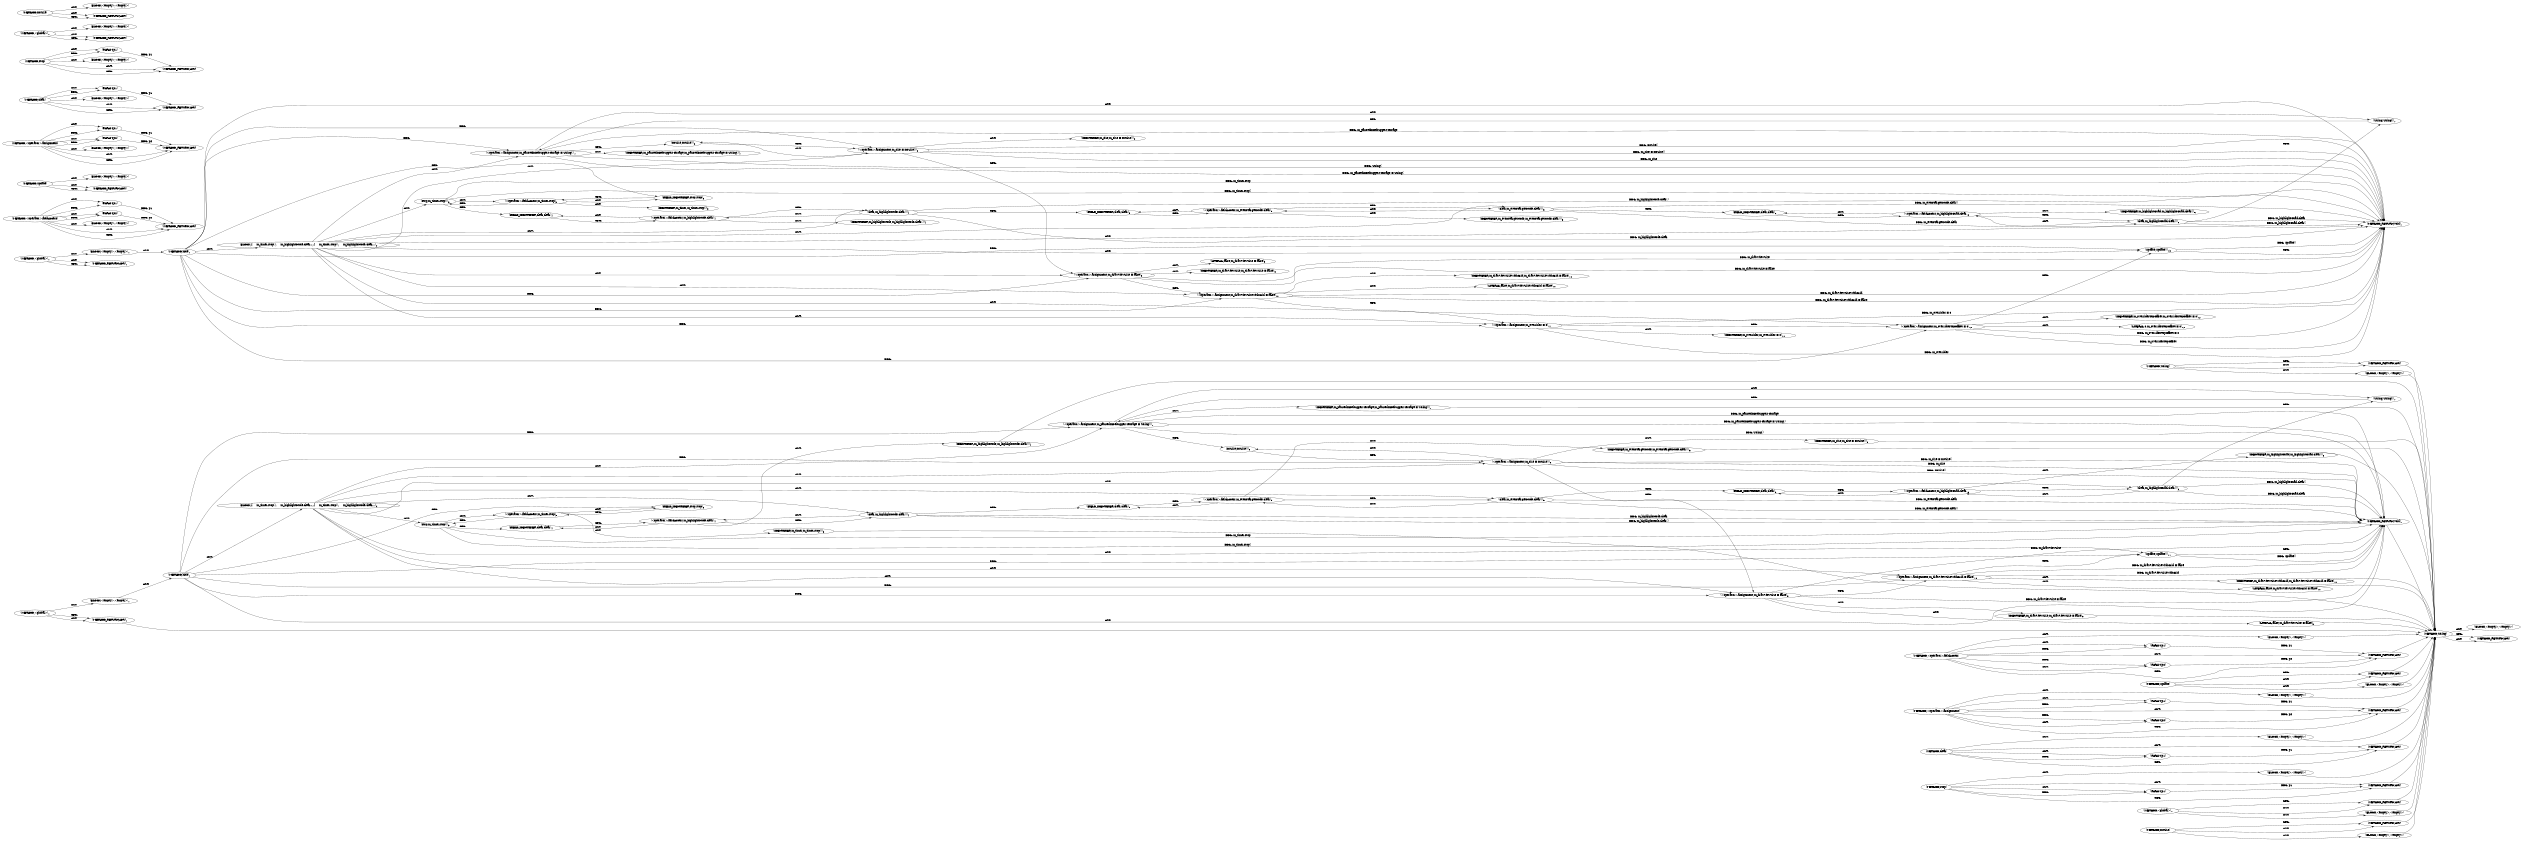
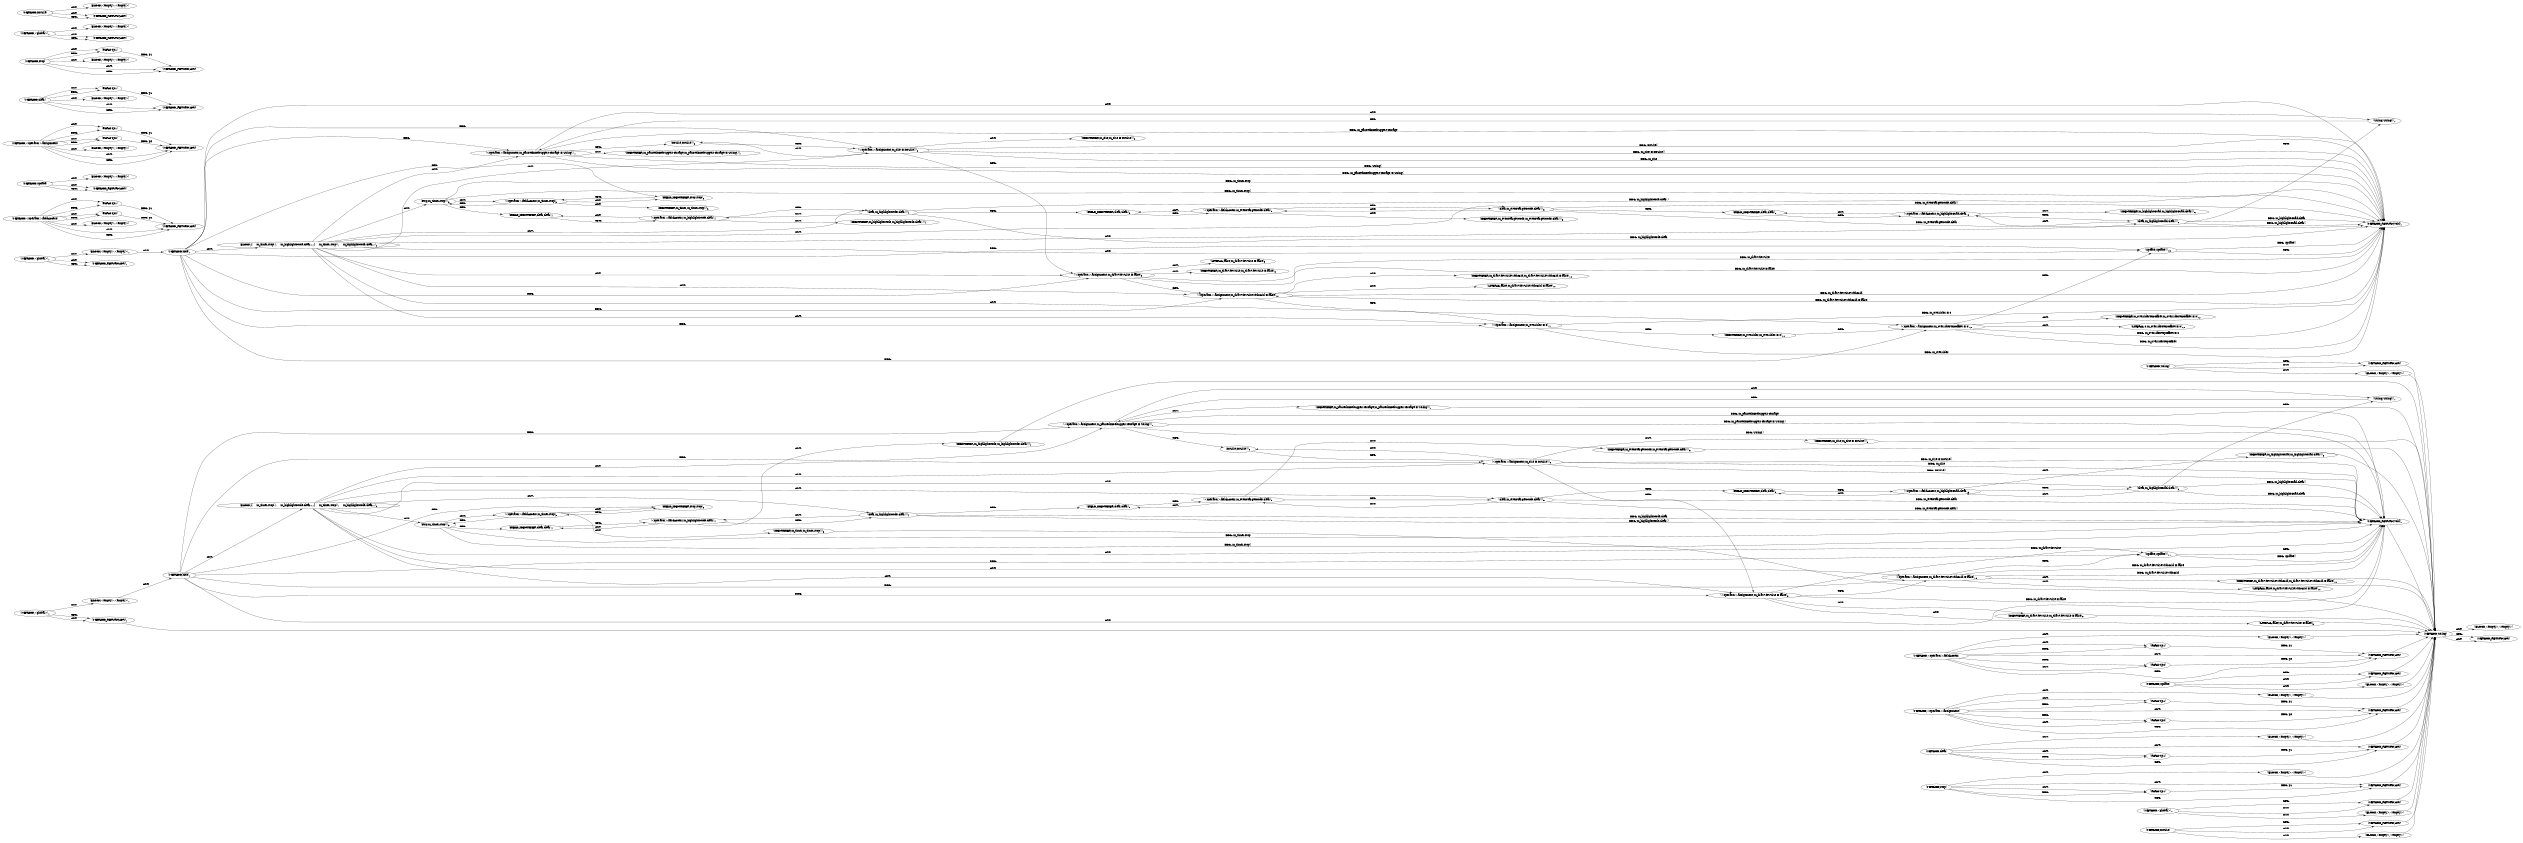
edge "(<operator>.assignment,m_overrides = 0)" -> "(<operator>.assignment,m_overridesTopOffset = 0)": now "(IDENTIFIER,m_overrides,m_overrides = 0)" -> "(<operator>.assignment,m_overridesTopOffset = 0)"
edge "(<operator>.assignment,m_overrides = 0)" -> "(IDENTIFIER,m_overrides,m_overrides = 0)": label "AST: " -> "CFG: "
